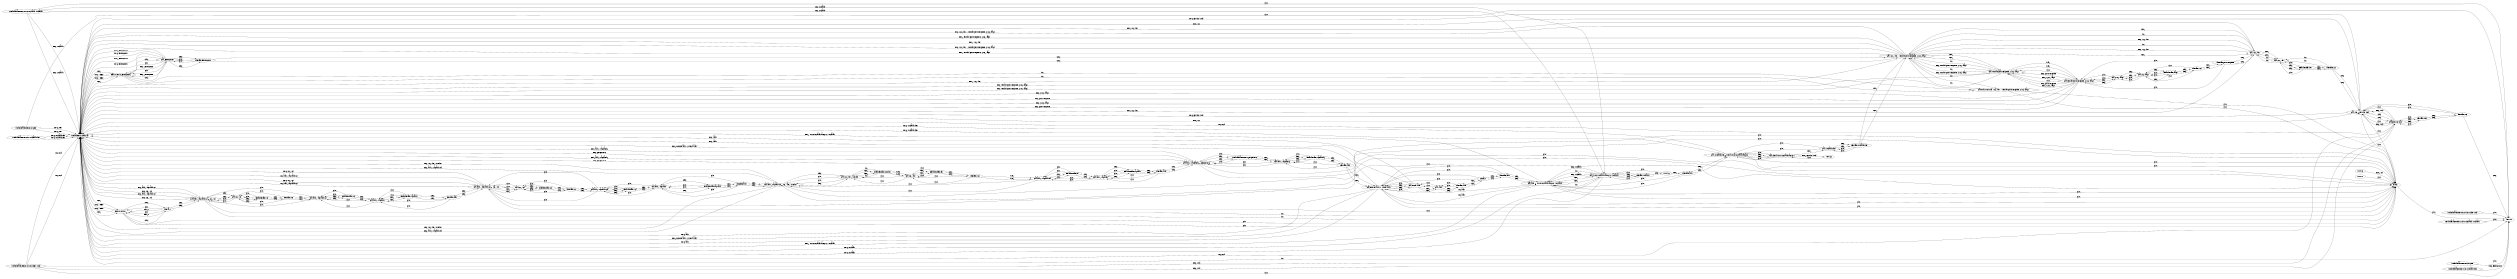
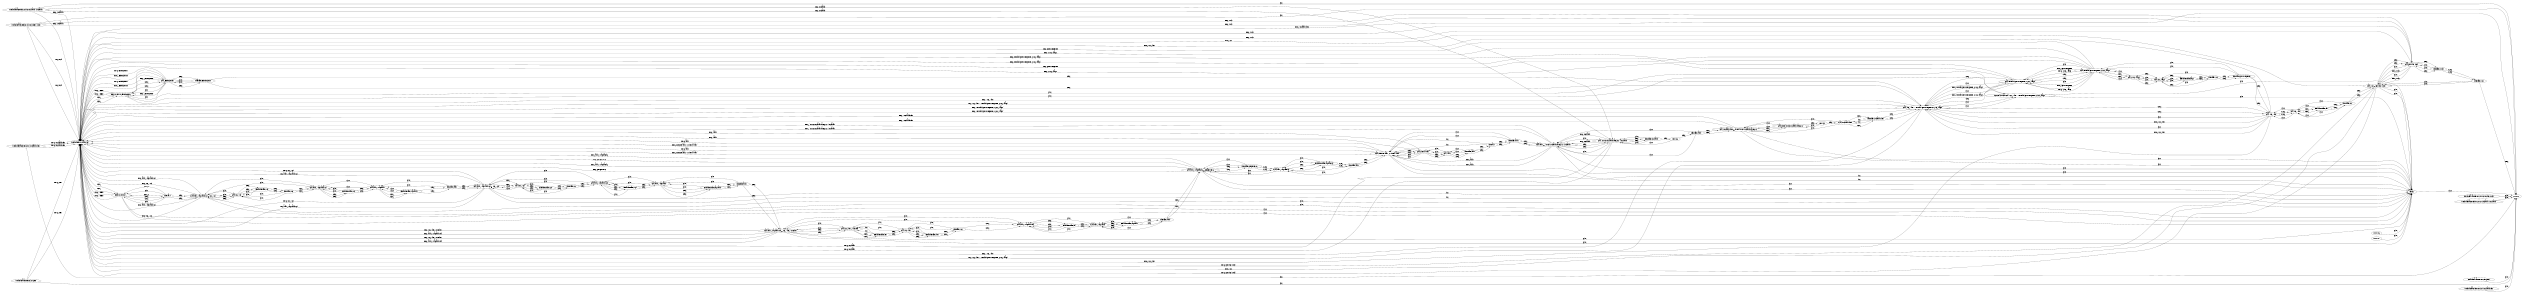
edge "(Call,sizeof(struct sockaddr_atmpvc))" -> "(Call,*sockaddr_len)": now "1000132" -> "(Call,*sockaddr_len)"
edge "(Call,sizeof(struct sockaddr_atmpvc))" -> "1000132": label "DDG: ATM_SD(sock)" -> "CFG: "
node "(MethodParameterOut,AF_ATMPVC)": label "(MethodParameterOut,AF_ATMPVC)" -> "(Identifier,AF_ATMPVC)"
node "(FieldIdentifier,number)": label "(FieldIdentifier,number)" -> "(FieldIdentifier,len)"
edge "1000106" -> "(Block,)": label "DDG: vcc" -> "AST: "
edge "(MethodReturn,static int)" -> "1000100": label "AST: " -> "DDG: sockaddr_len"
edge "(MethodParameterOut,int *sockaddr_len)" -> "1000100": label "DDG: ENOTCONN" -> "AST: "
edge "(MethodParameterIn,int *sockaddr_len)" -> "1000100": added, label "AST:"
